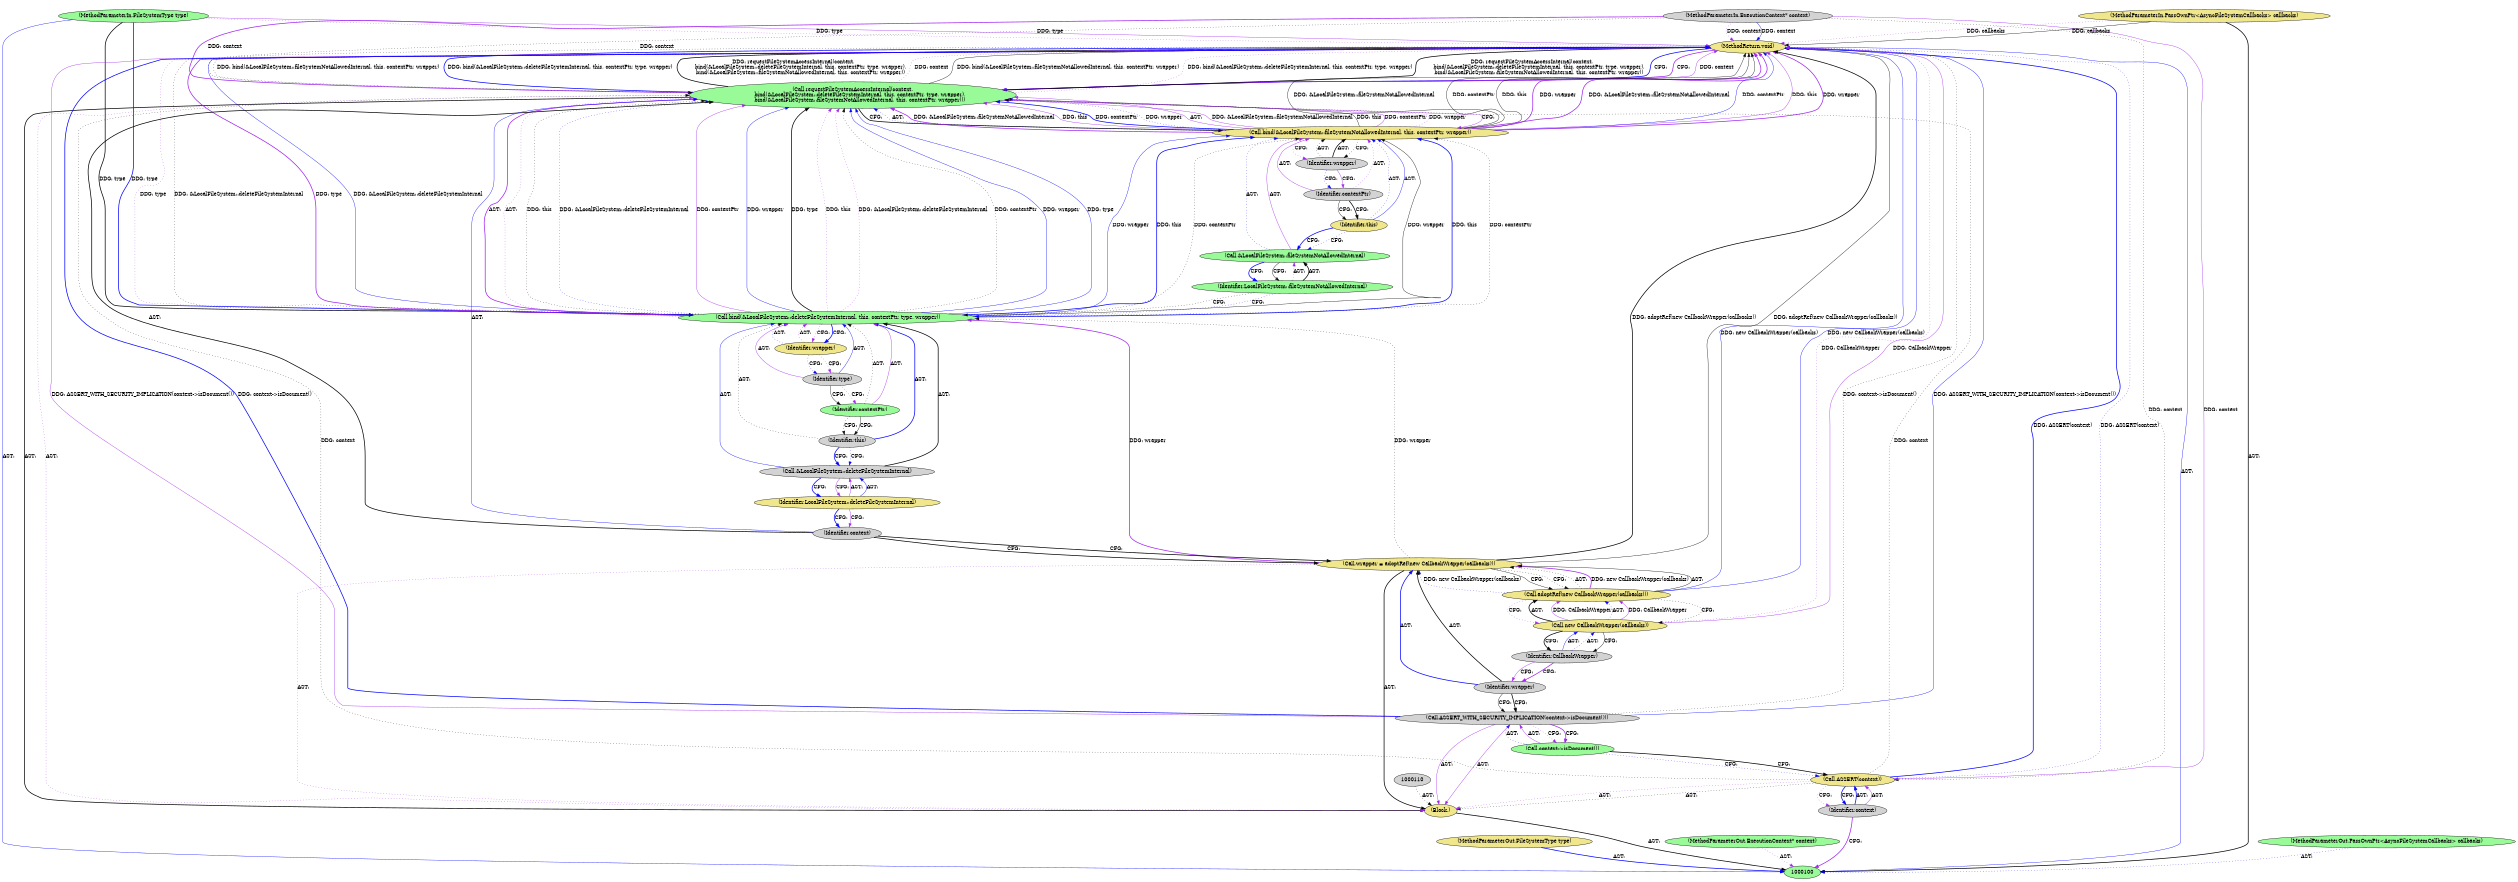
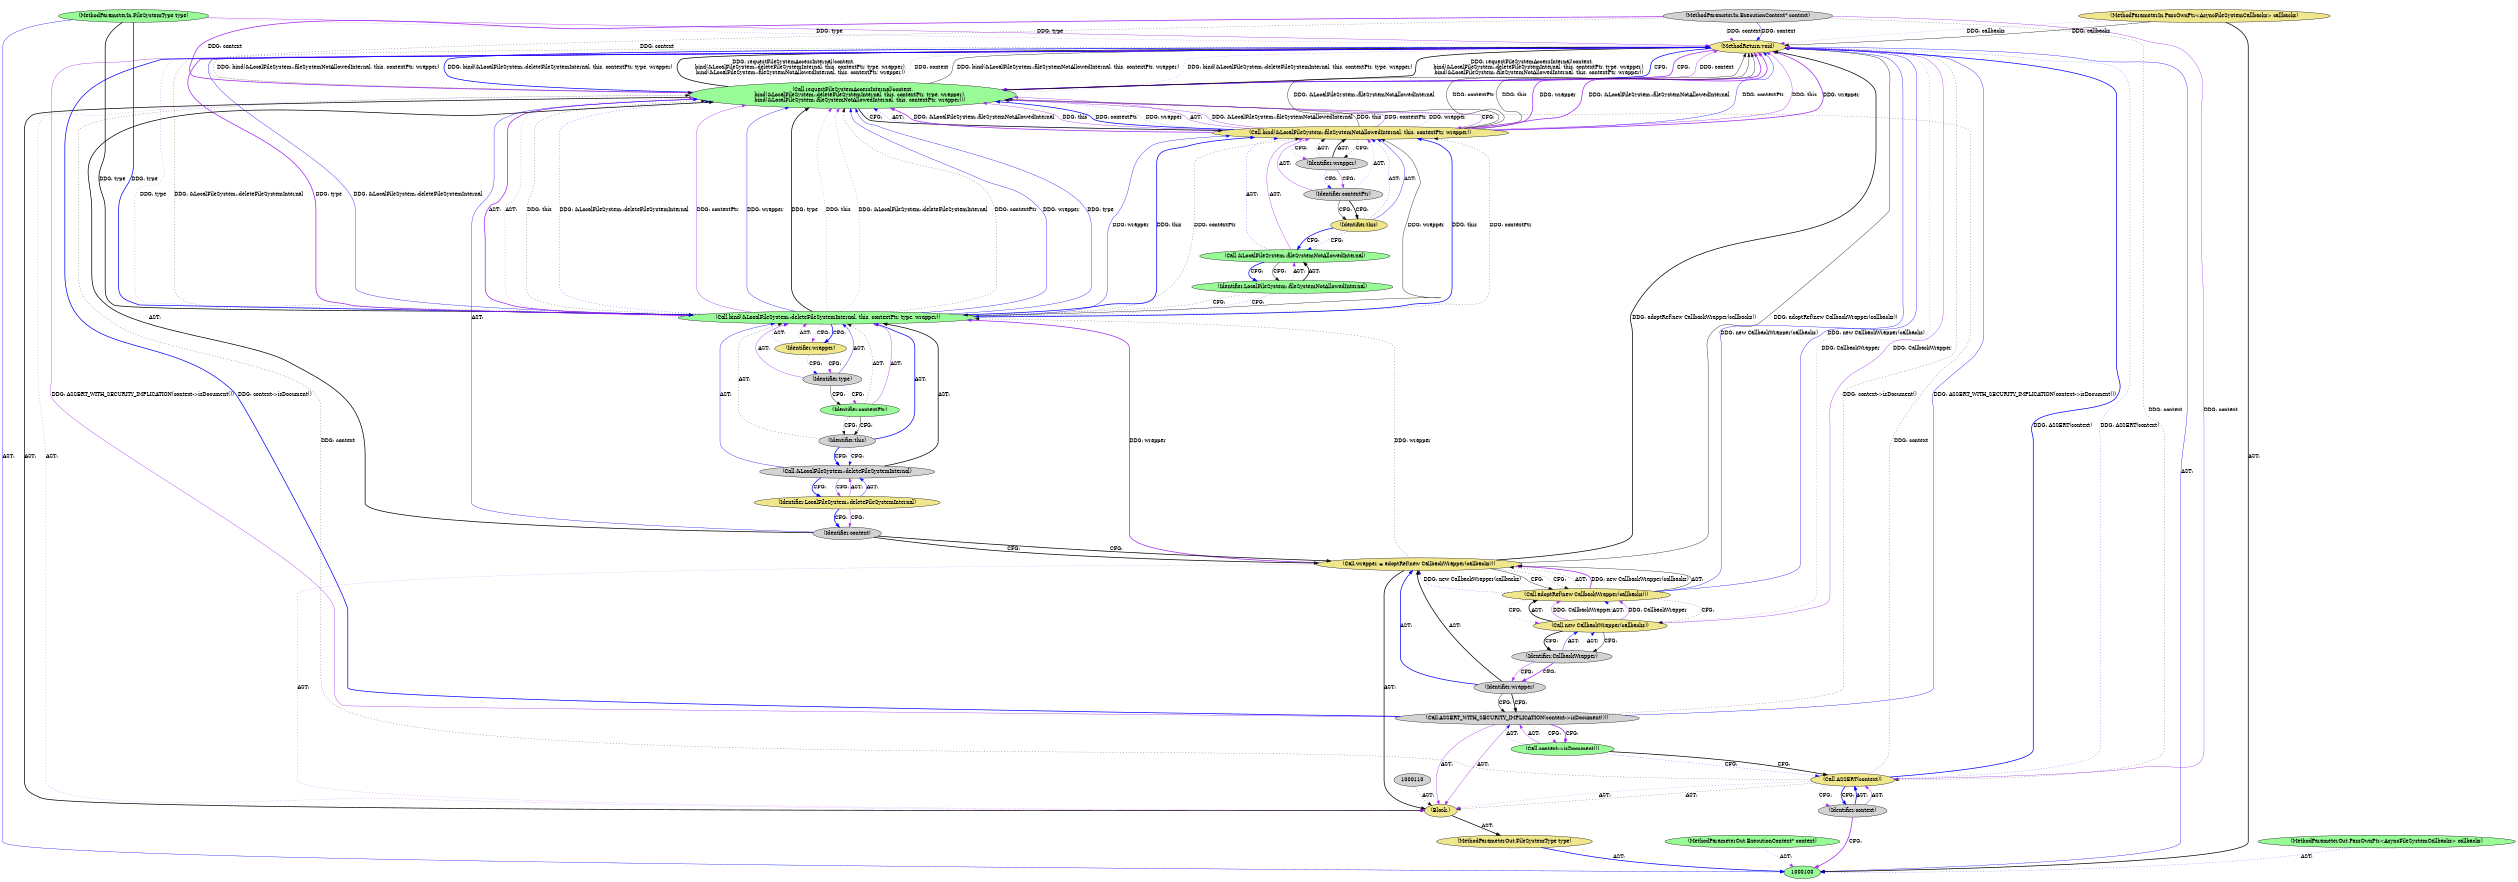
edge "(Block,)" -> "1000100": now "(Block,)" -> "(MethodParameterOut,FileSystemType type)"
